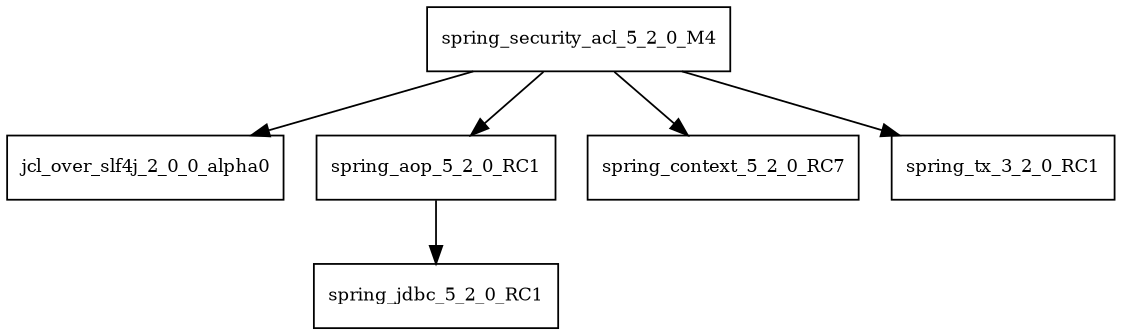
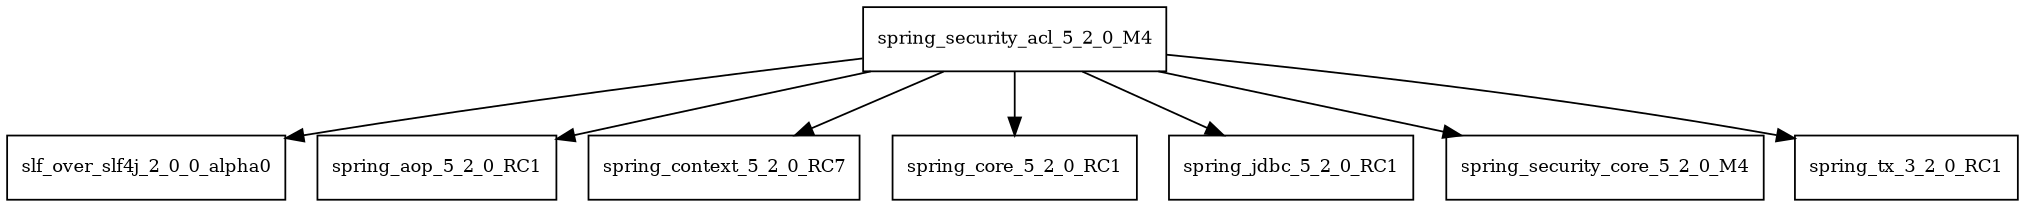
node "jcl_over_slf4j_2_0_0_alpha0": label "jcl_over_slf4j_2_0_0_alpha0" -> "slf_over_slf4j_2_0_0_alpha0"
node "spring_core_5_2_0_RC1": added
node "spring_security_core_5_2_0_M4": added
edge "spring_aop_5_2_0_RC1" -> "spring_jdbc_5_2_0_RC1": now "spring_security_acl_5_2_0_M4" -> "spring_jdbc_5_2_0_RC1"
